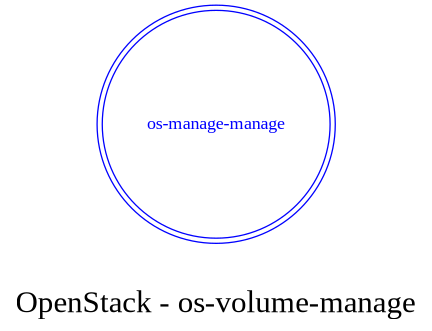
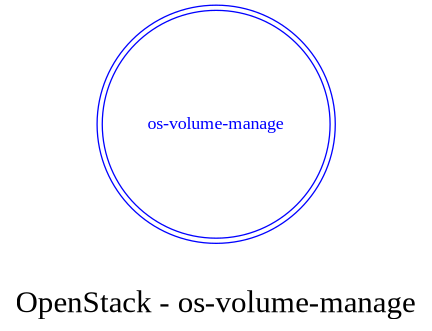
node "os-manage-manage": label "os-manage-manage" -> "os-volume-manage"
